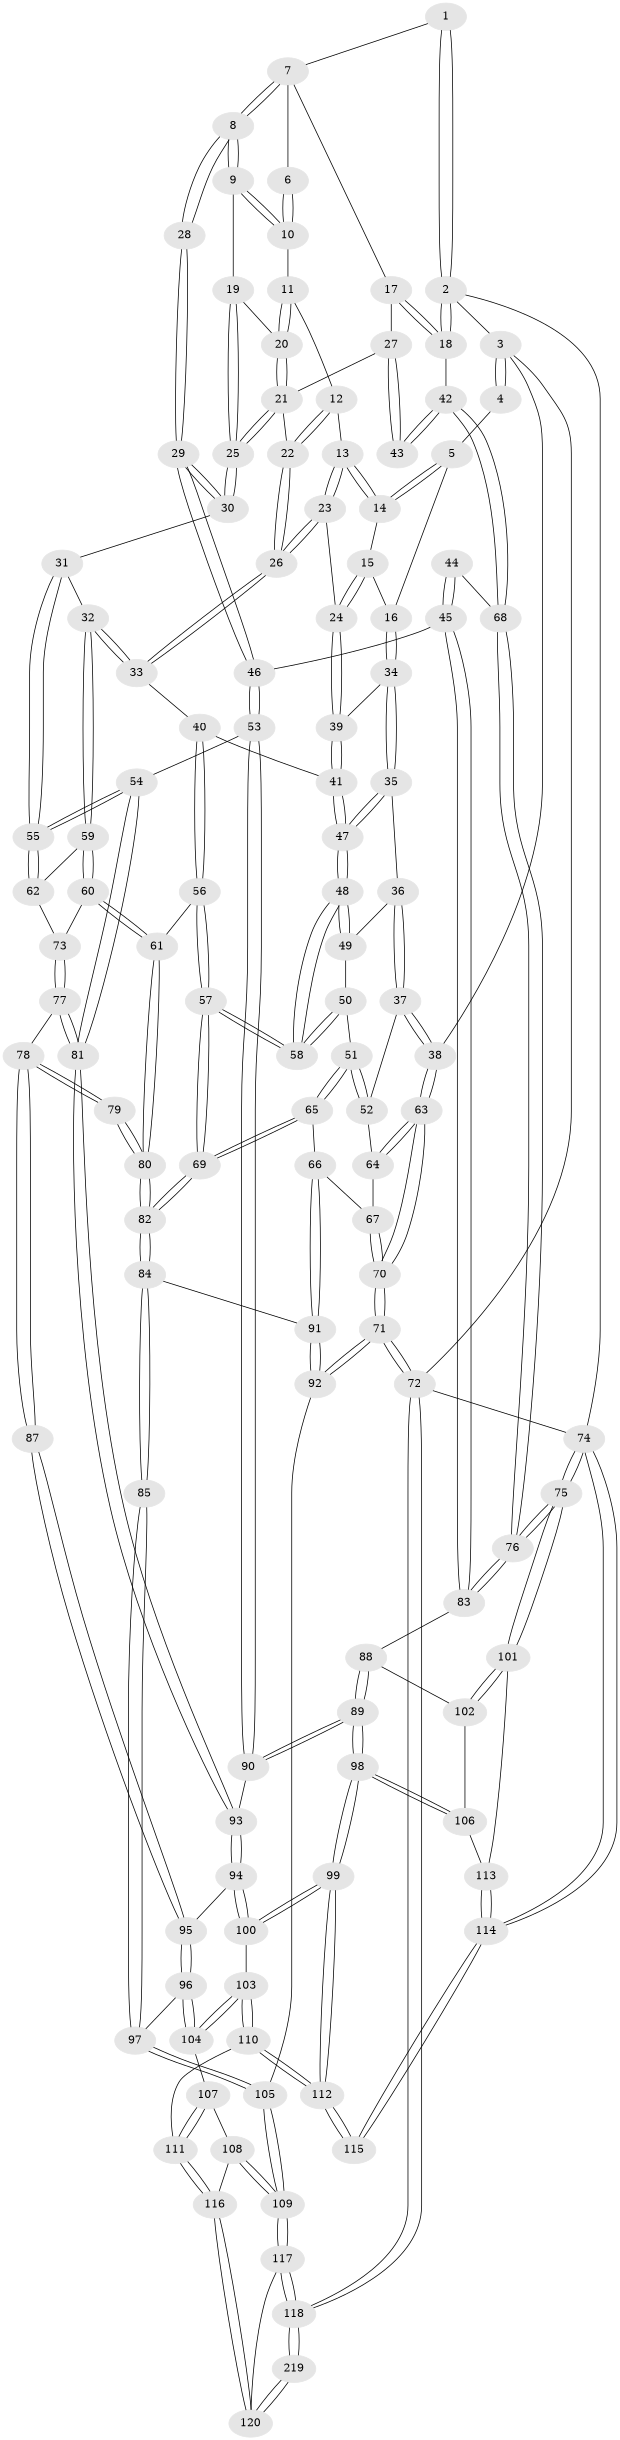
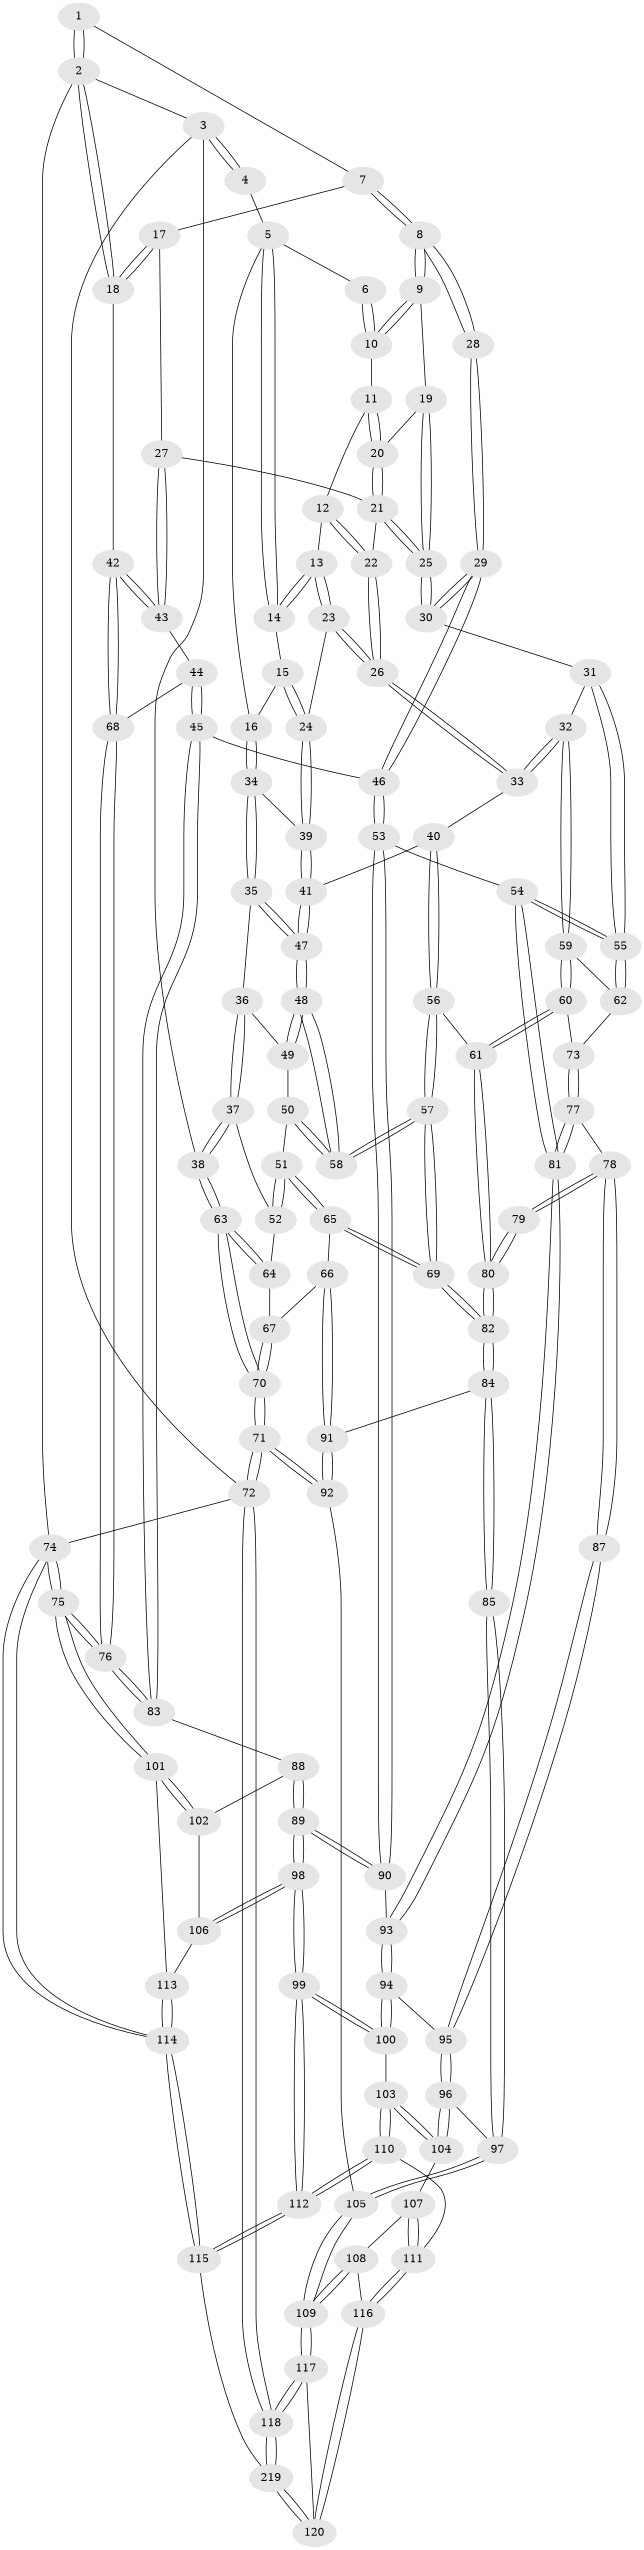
edge "7" -- "6": now "5" -- "6"
edge "43" -- "44": added
edge "115" -- "219": added
